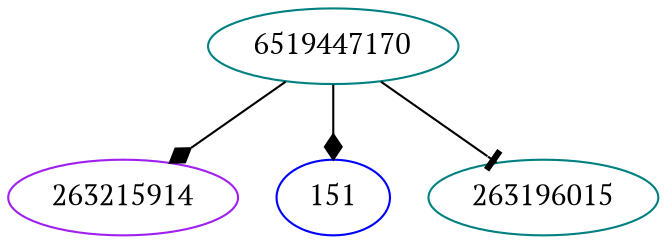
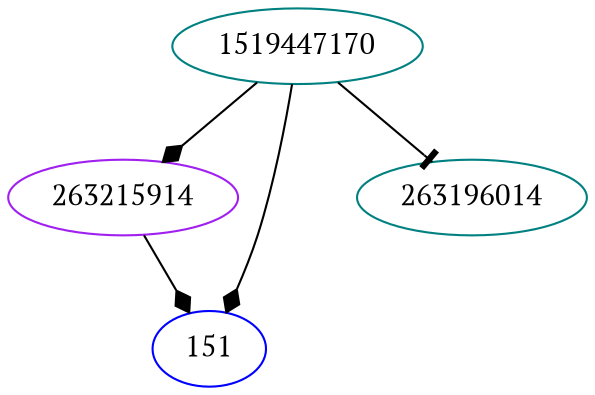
node "6519447170": label "6519447170" -> "1519447170"
node "263196015": label "263196015" -> "263196014"
edge "263215914" -> "151": added
